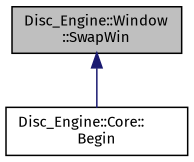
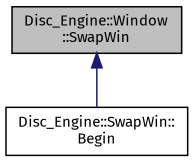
node "Disc_Engine::Core:: Begin": label "Disc_Engine::Core:: Begin" -> "Disc_Engine::SwapWin:: Begin"
